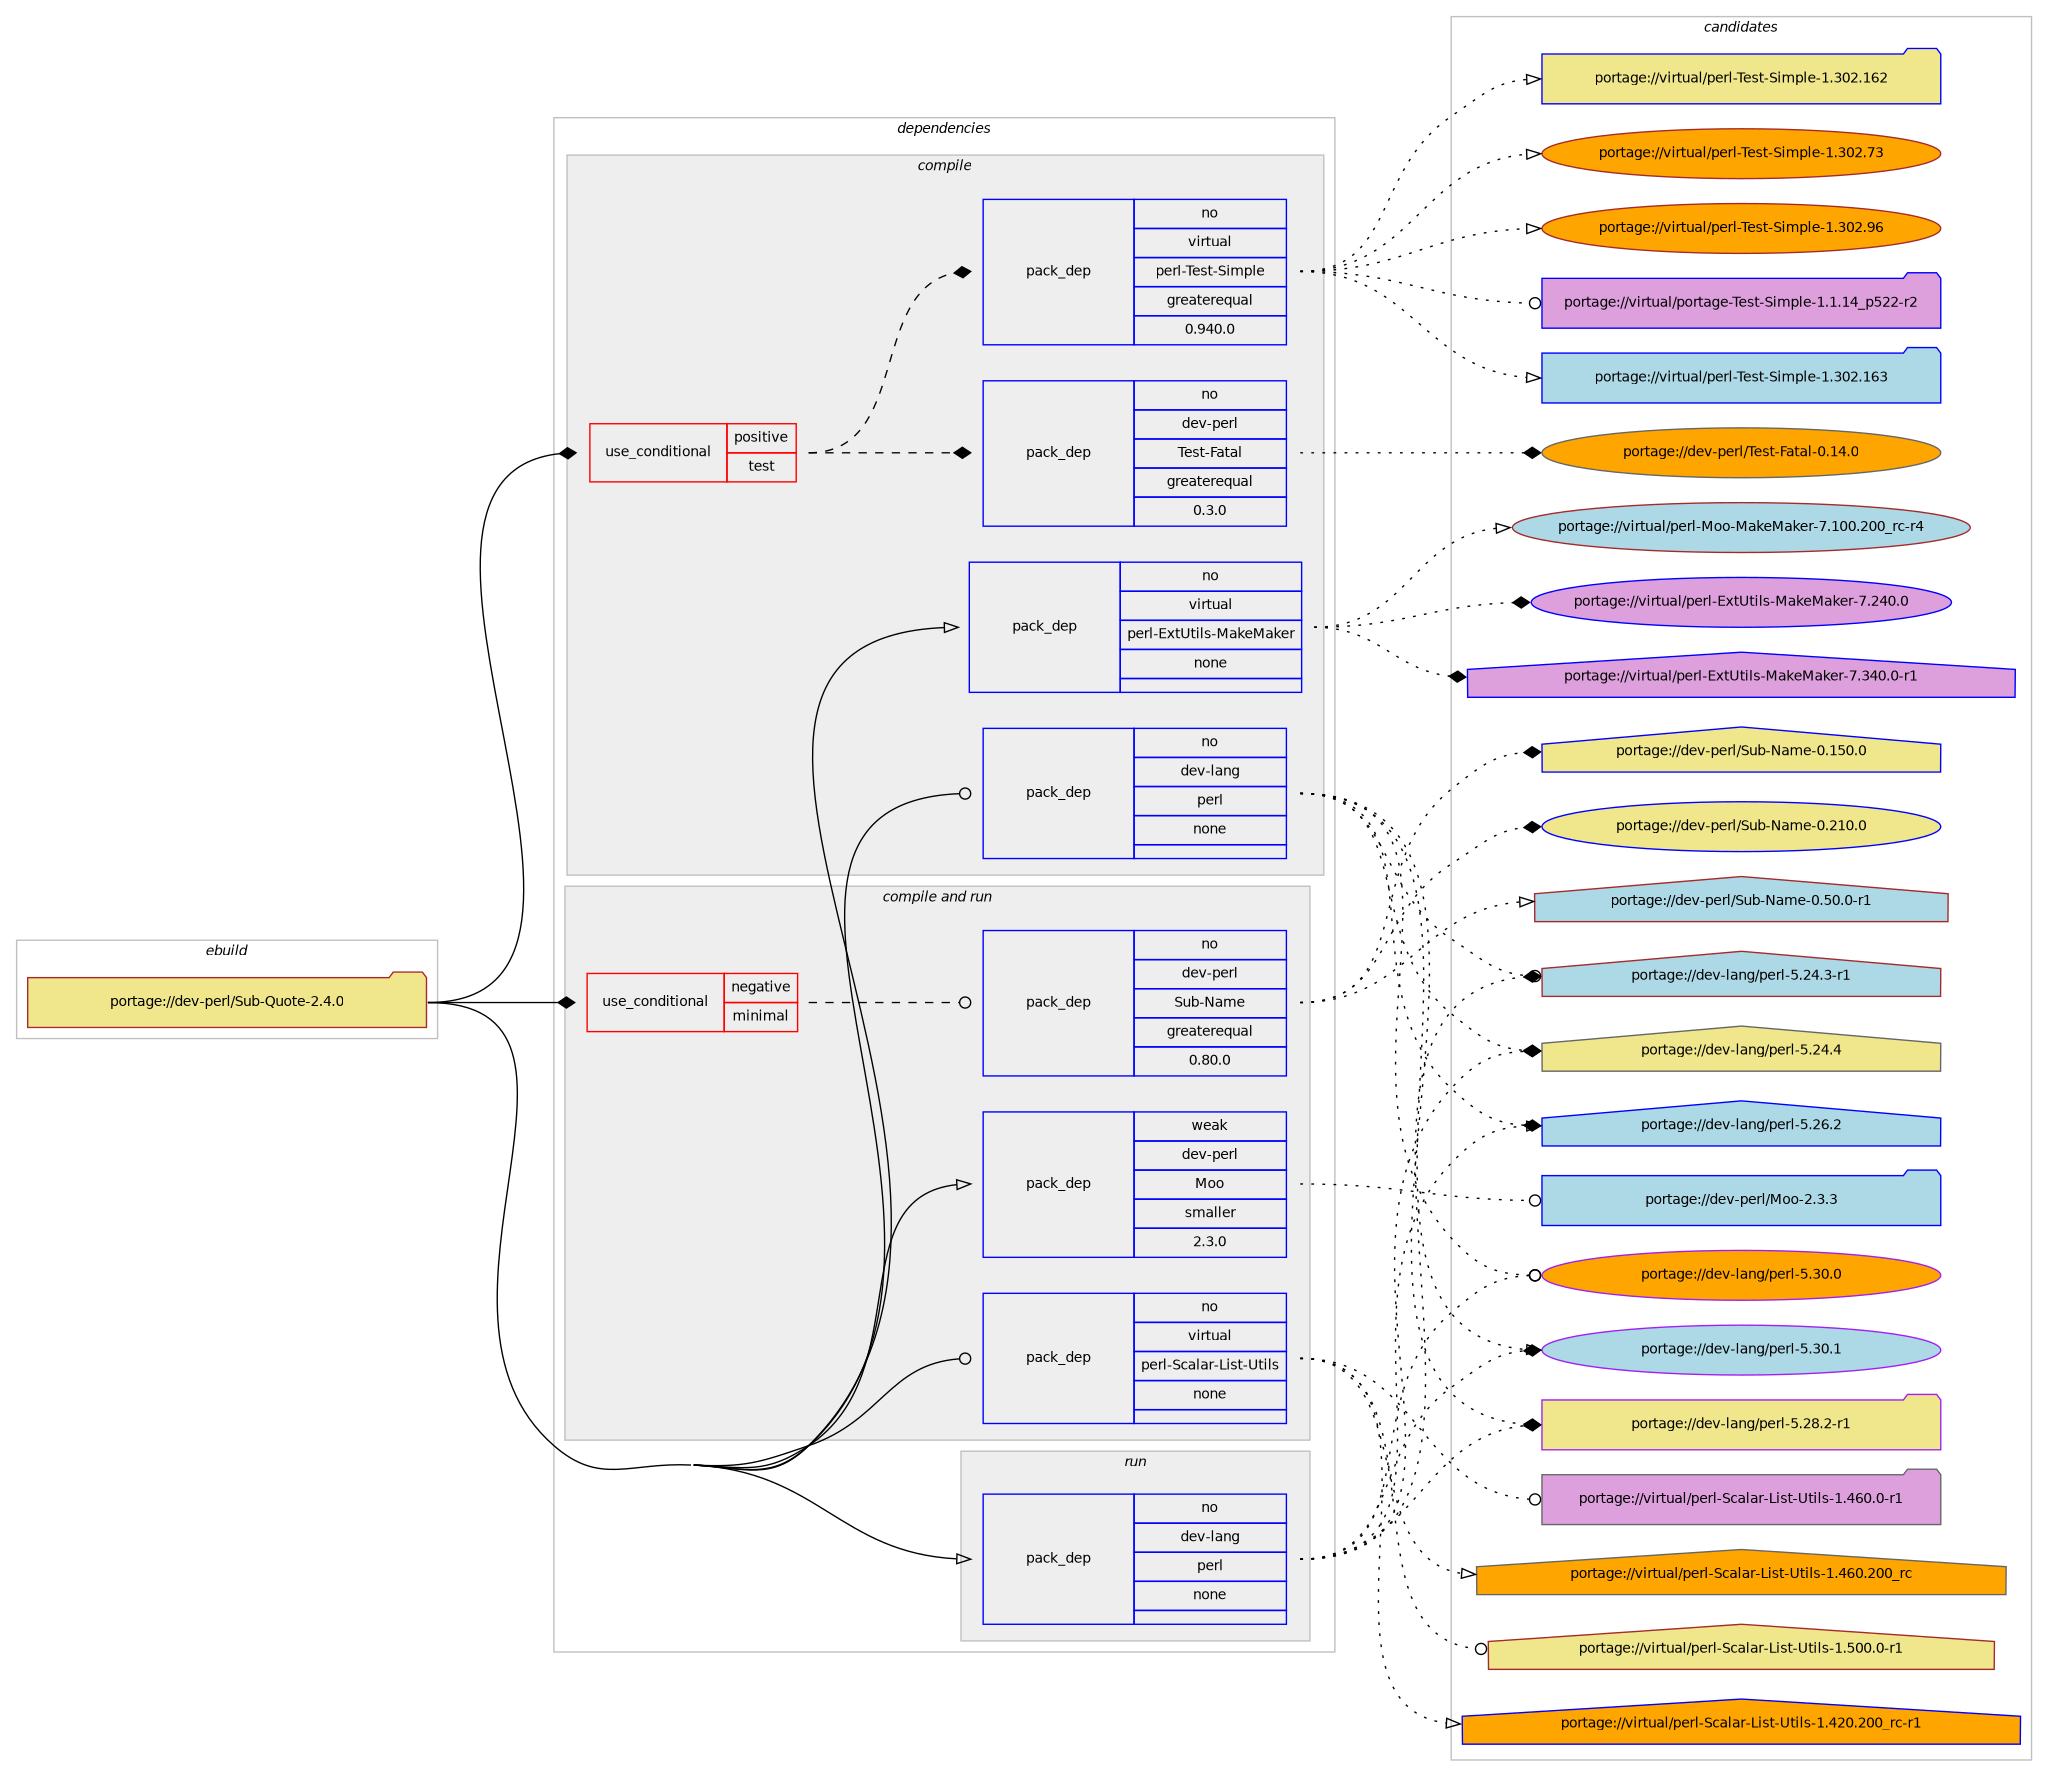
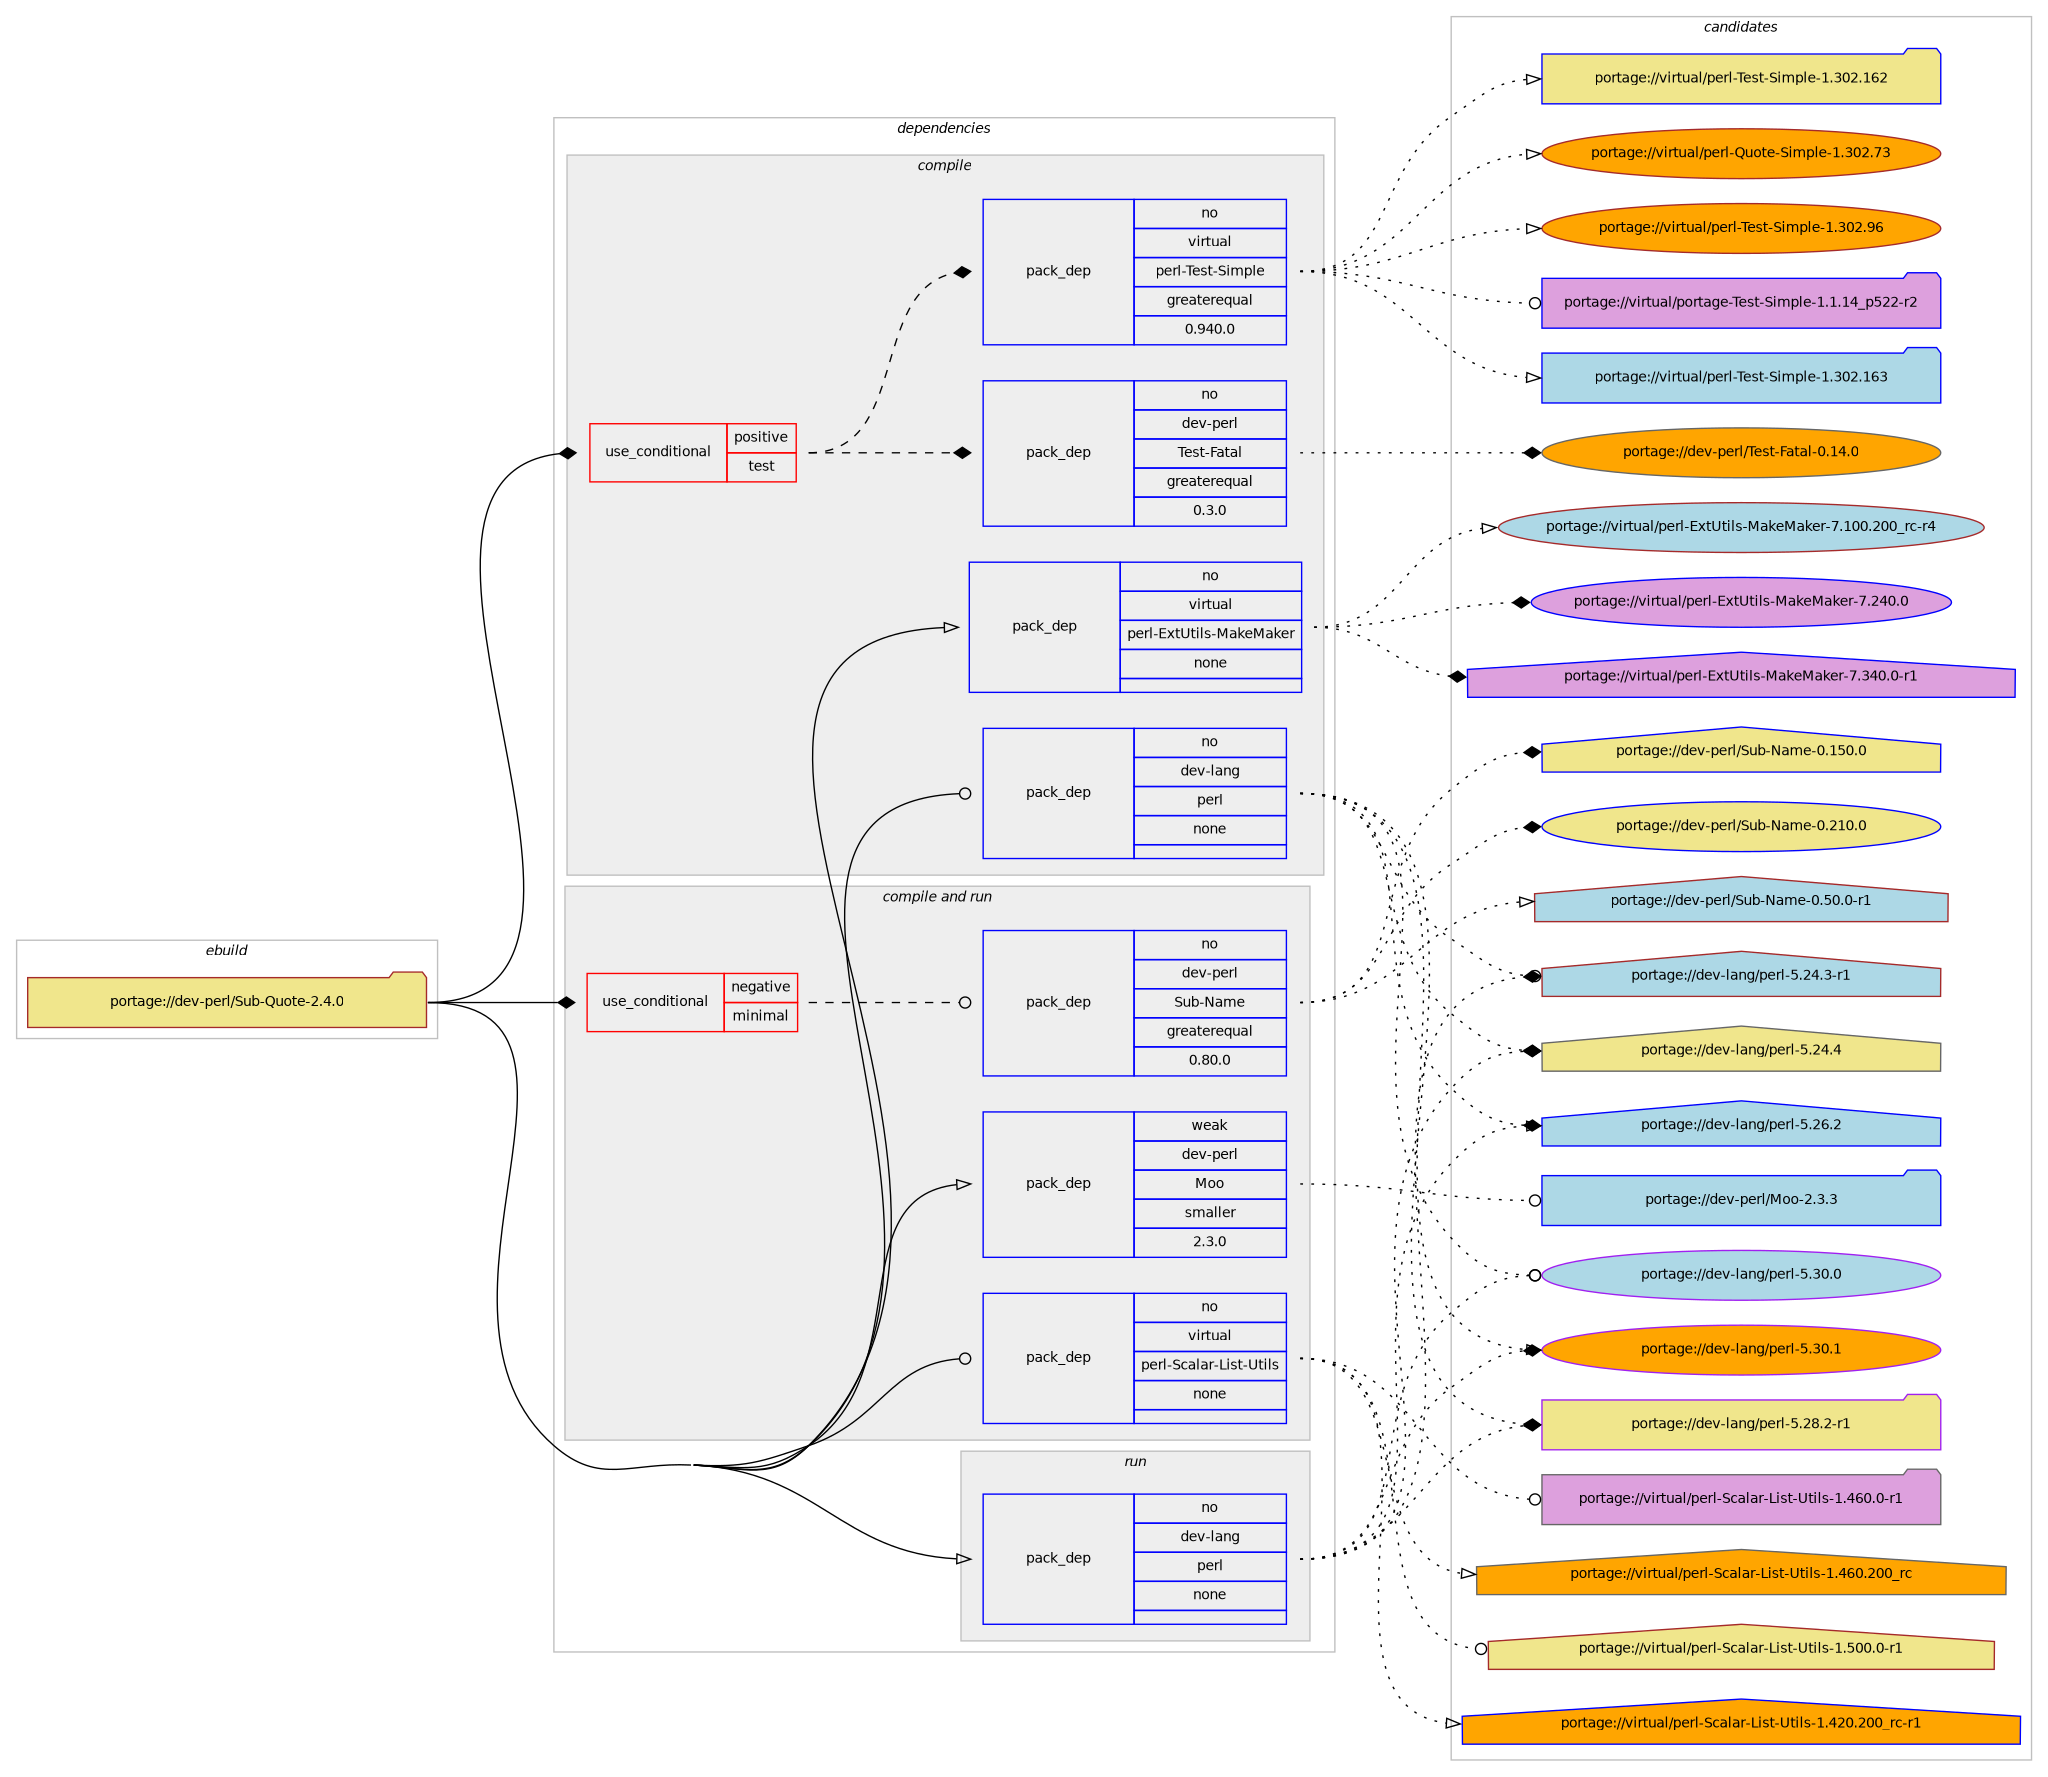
node "portage://virtual/perl-Test-Simple-1.302.73": label "portage://virtual/perl-Test-Simple-1.302.73" -> "portage://virtual/perl-Quote-Simple-1.302.73"
node "portage://virtual/perl-Moo-MakeMaker-7.100.200_rc-r4": label "portage://virtual/perl-Moo-MakeMaker-7.100.200_rc-r4" -> "portage://virtual/perl-ExtUtils-MakeMaker-7.100.200_rc-r4"
node "portage://dev-lang/perl-5.30.0": fillcolor orange -> lightblue
node "portage://dev-lang/perl-5.30.1": fillcolor lightblue -> orange
